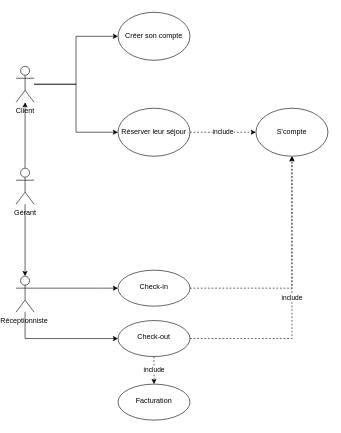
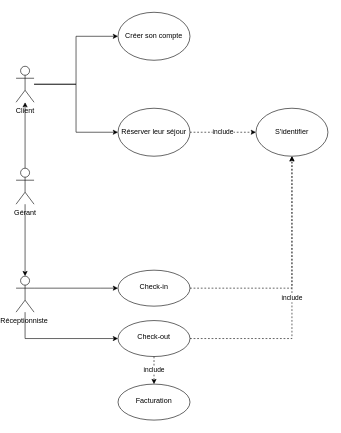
node "S'compte": label "S'compte" -> "S'identifier"
